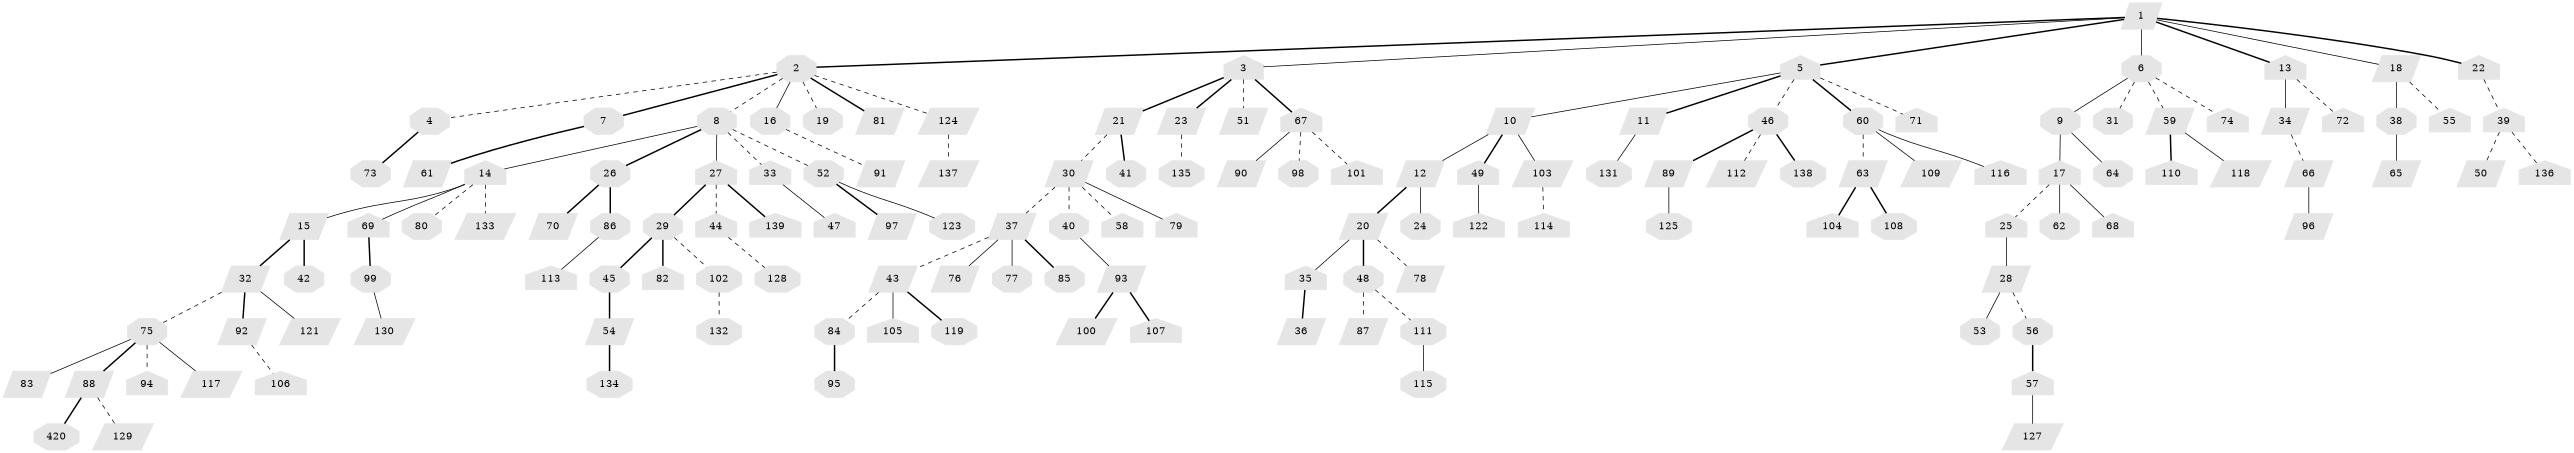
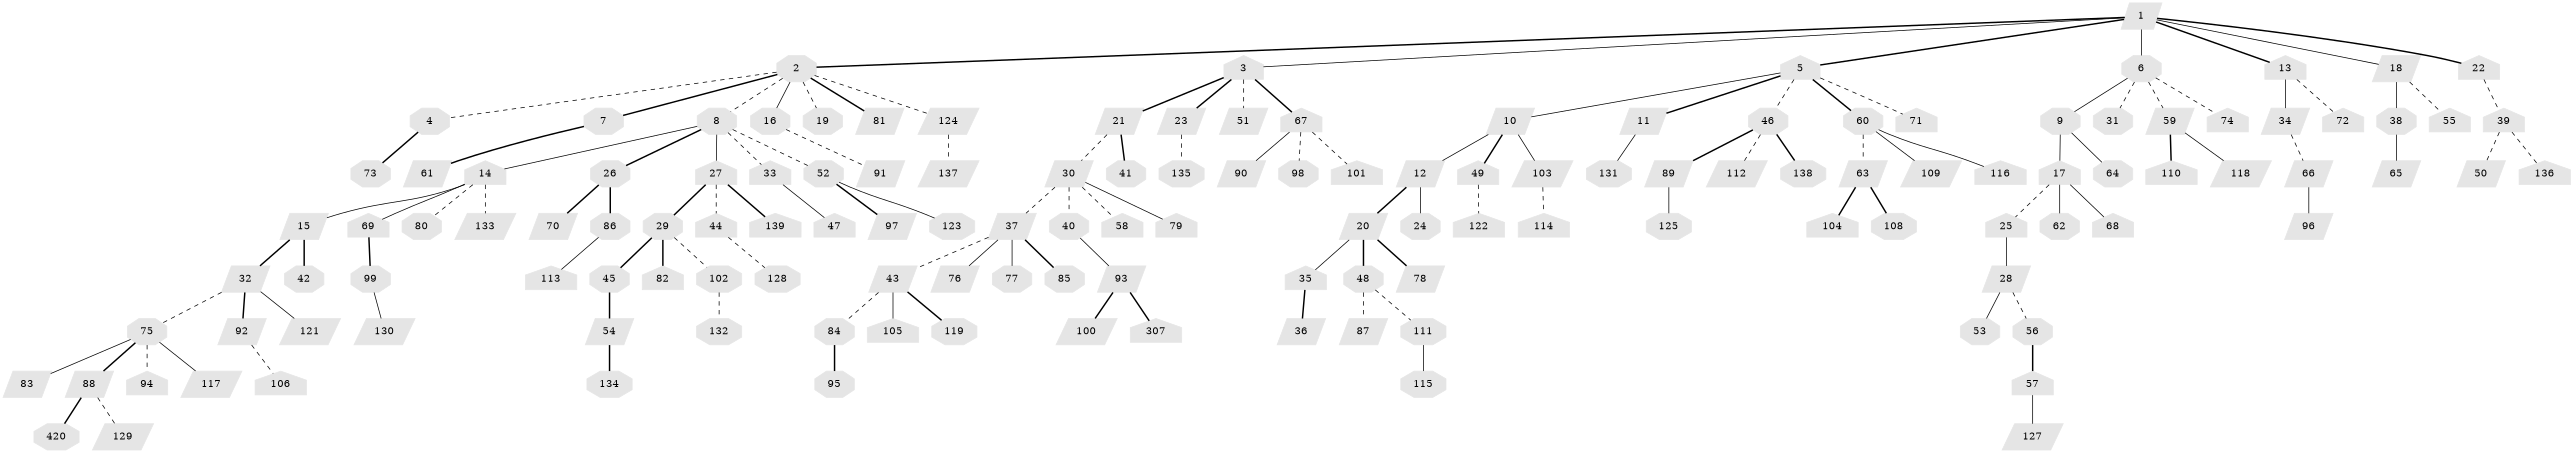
edge "49" -- "122": style solid -> dashed
edge "20" -- "78": style dashed -> bold
node "107": label "107" -> "307"
